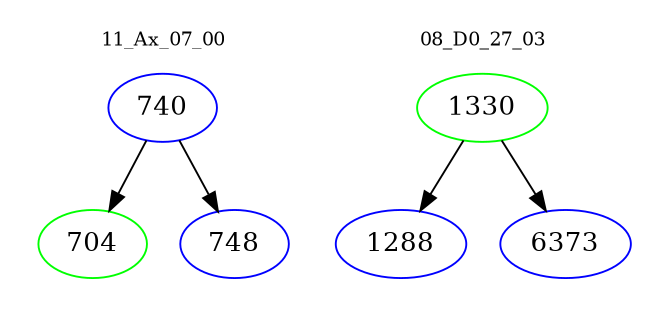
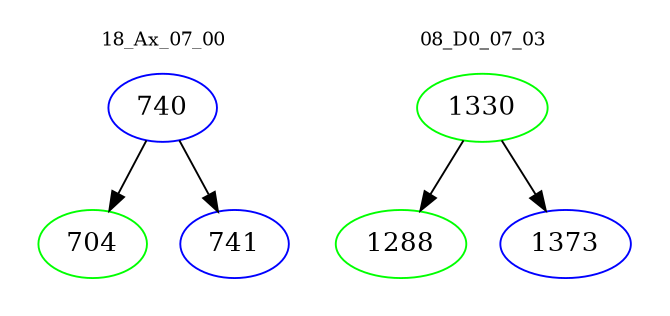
cluster "11_Ax_07_00": label "11_Ax_07_00" -> "18_Ax_07_00"
cluster "08_D0_27_03": label "08_D0_27_03" -> "08_D0_07_03"
node "748": label "748" -> "741"
node "1288": color blue -> green
node "6373": label "6373" -> "1373"
